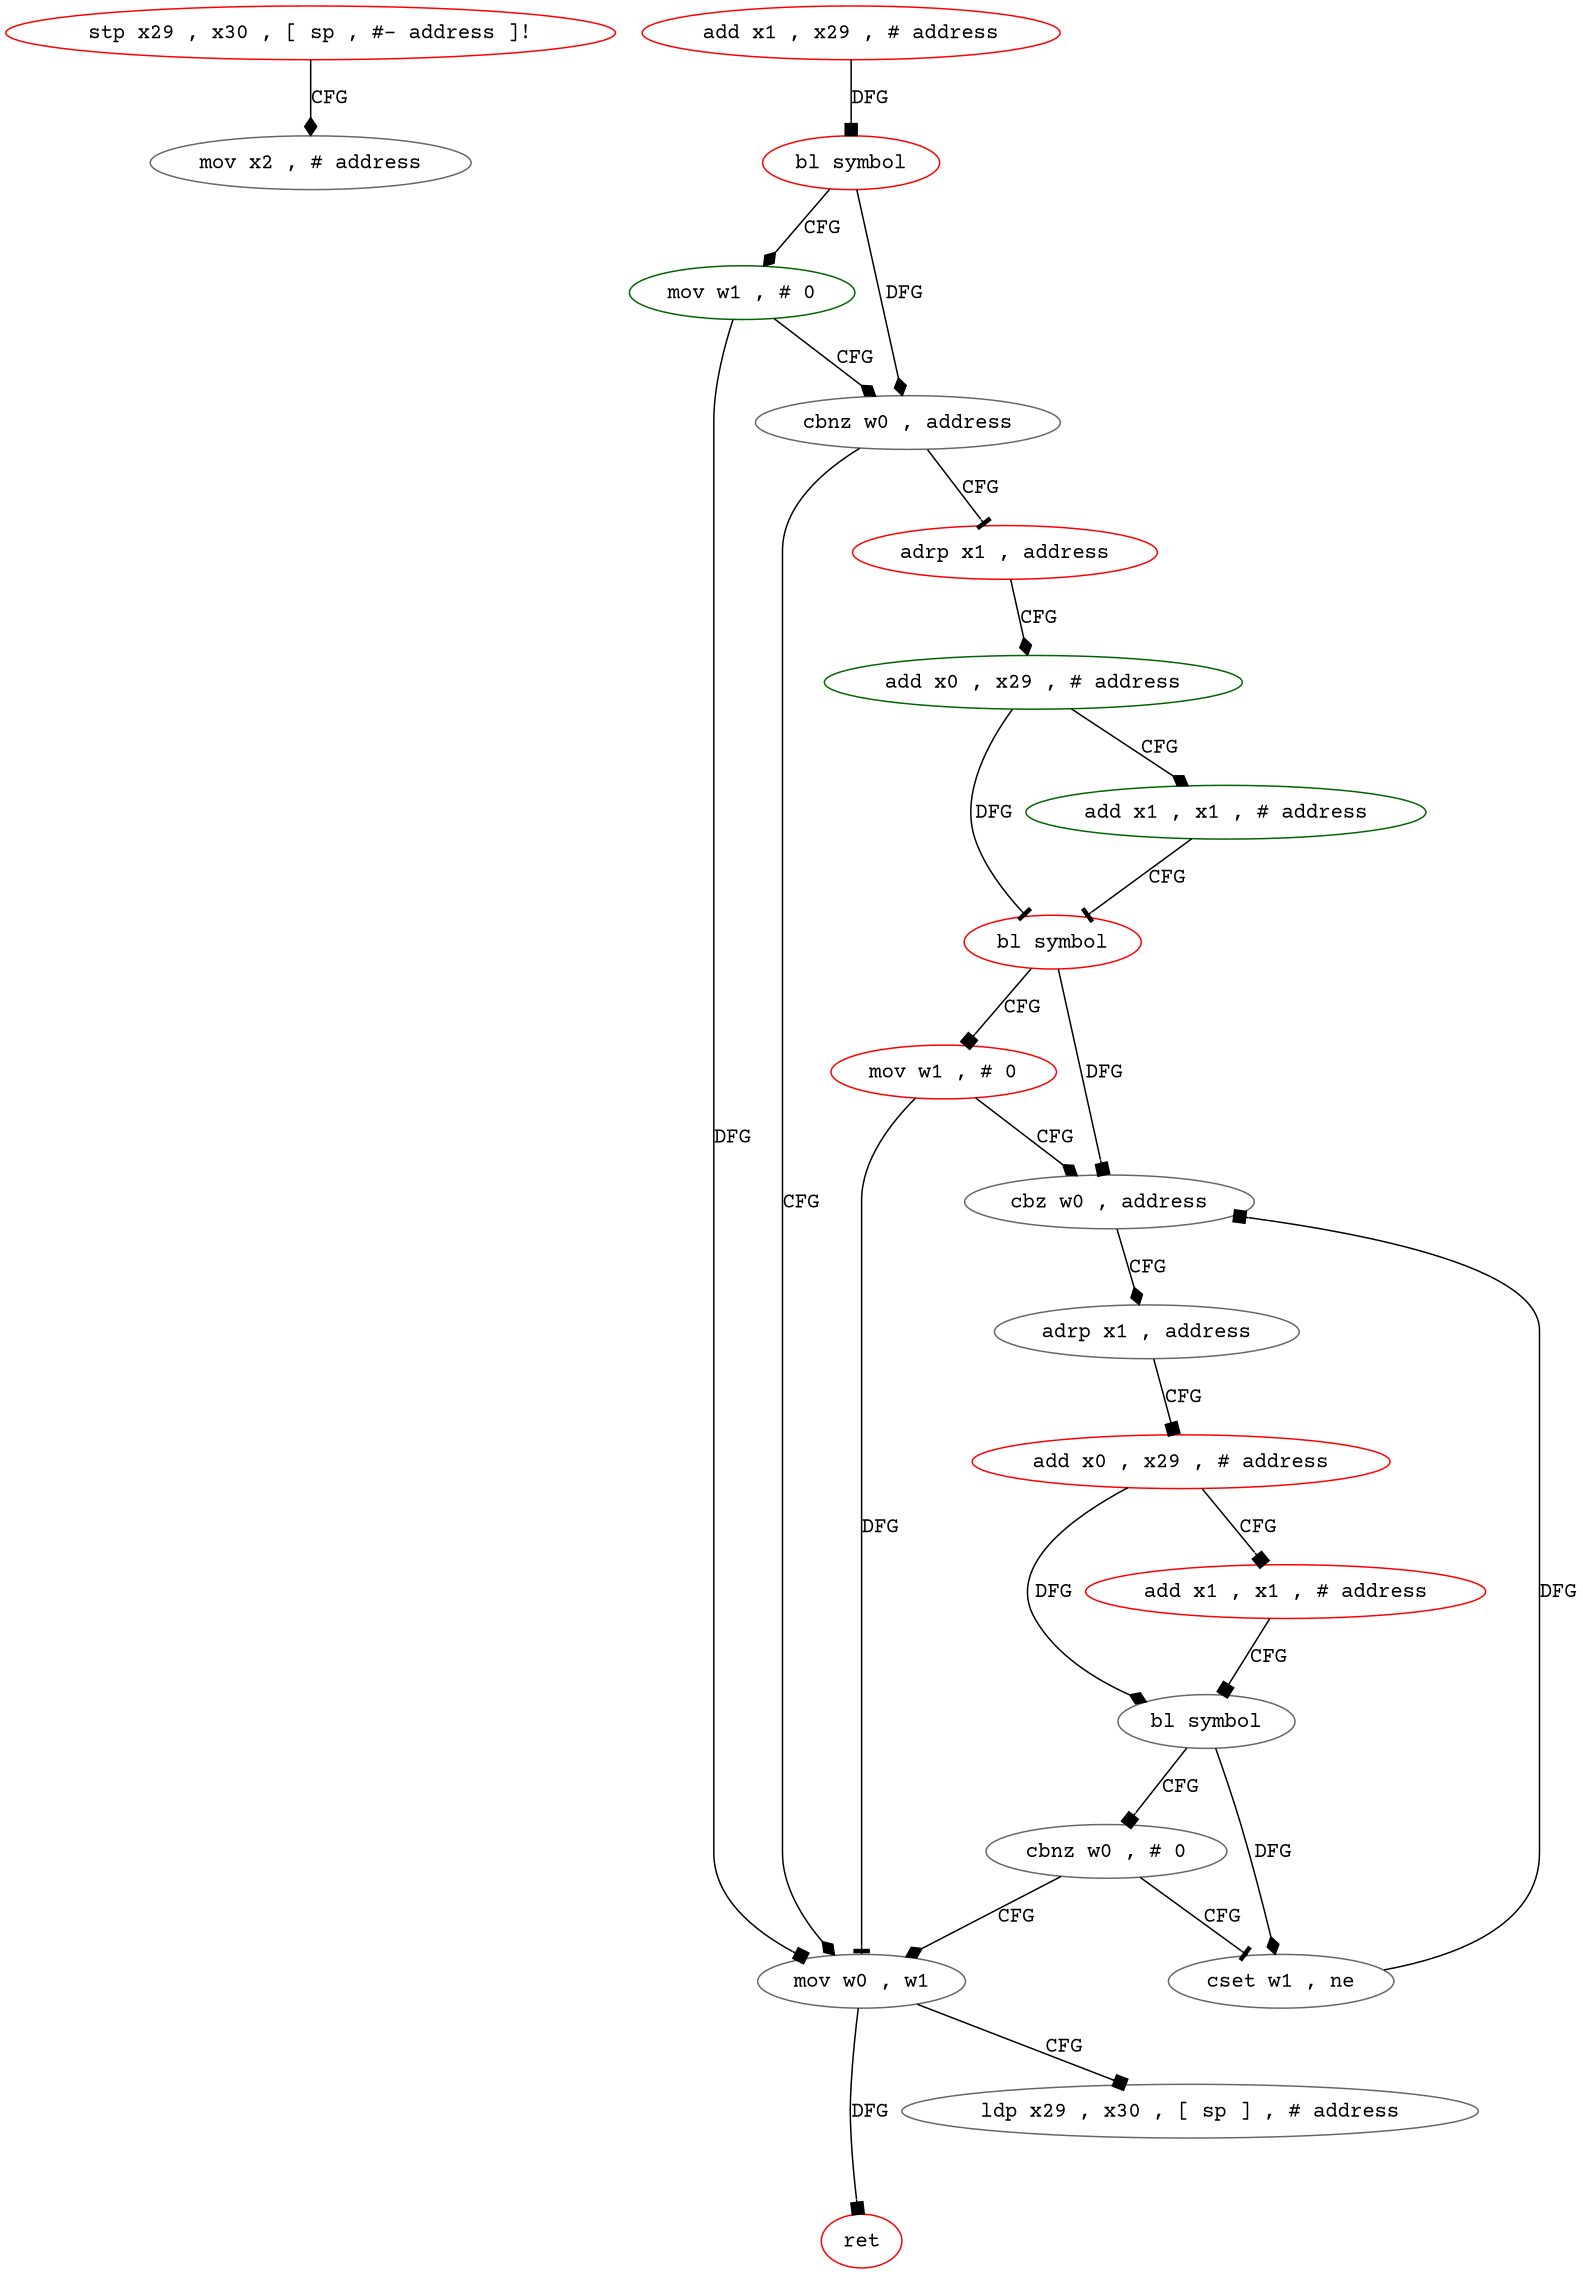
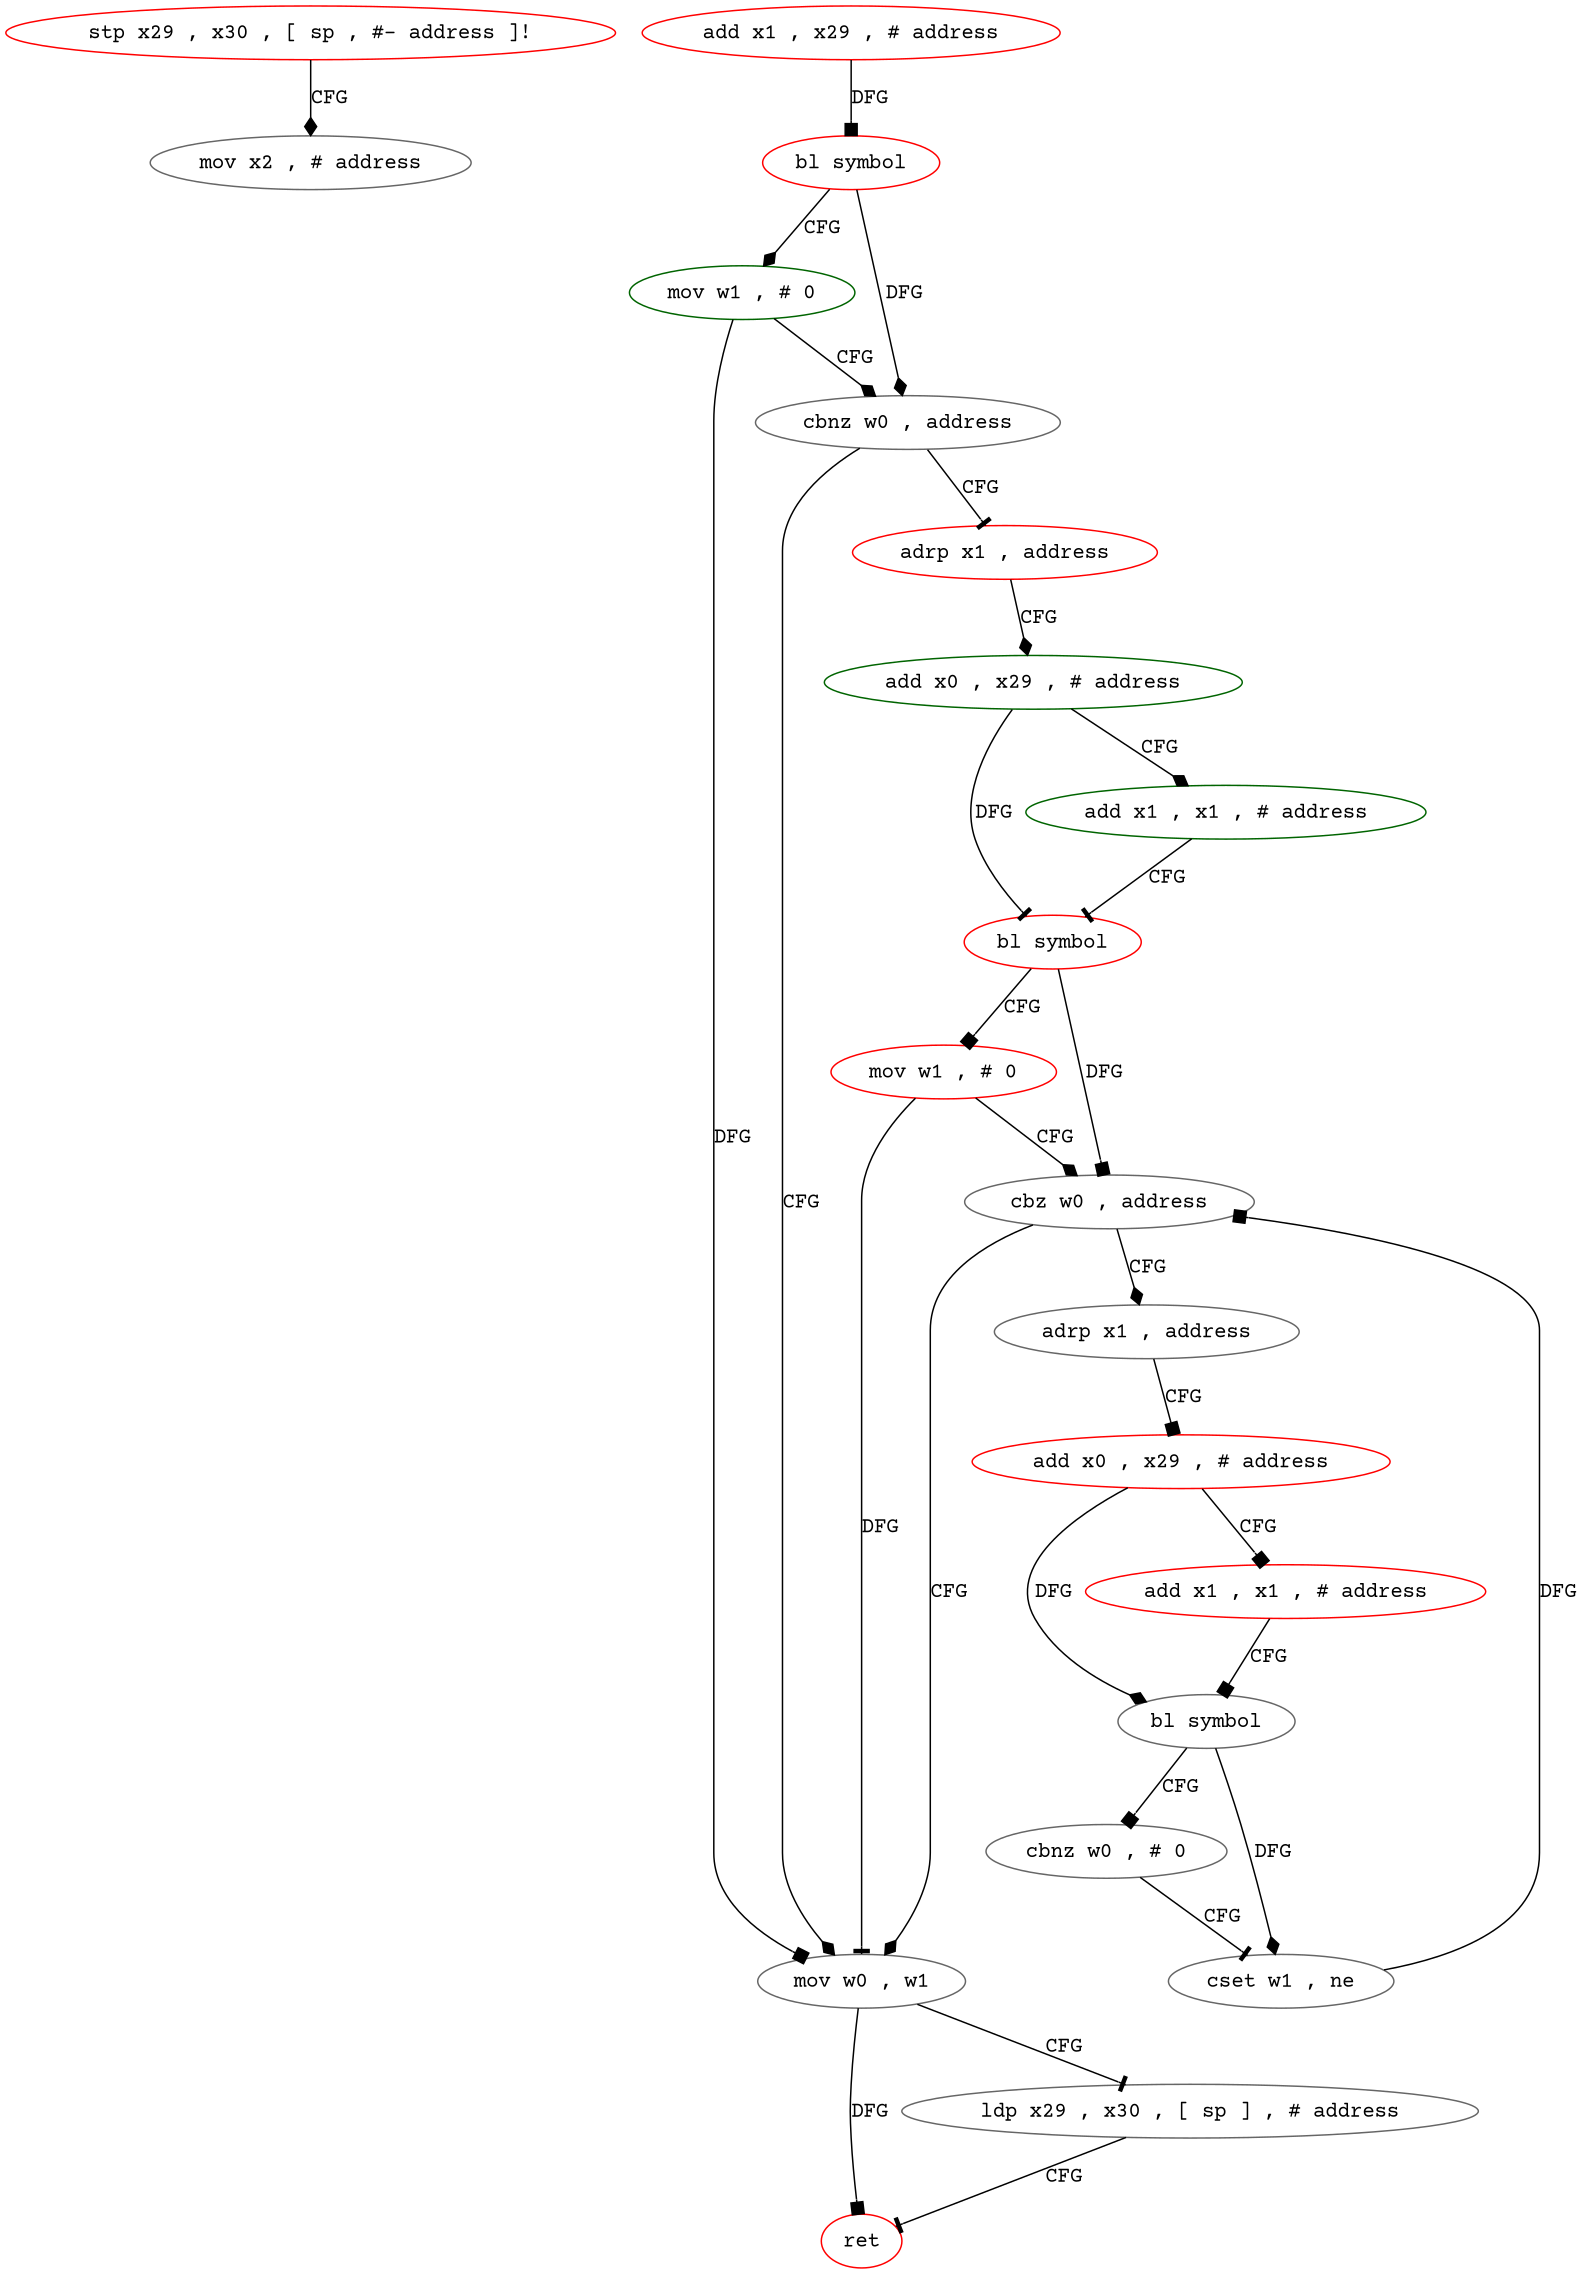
edge "cbnz w0 , # 0" -> "mov w0 , w1": now "cbz w0 , address" -> "mov w0 , w1"
edge "mov w0 , w1" -> "ldp x29 , x30 , [ sp ] , # address": arrowhead box -> tee
edge "ldp x29 , x30 , [ sp ] , # address" -> "ret": added, label "CFG"
